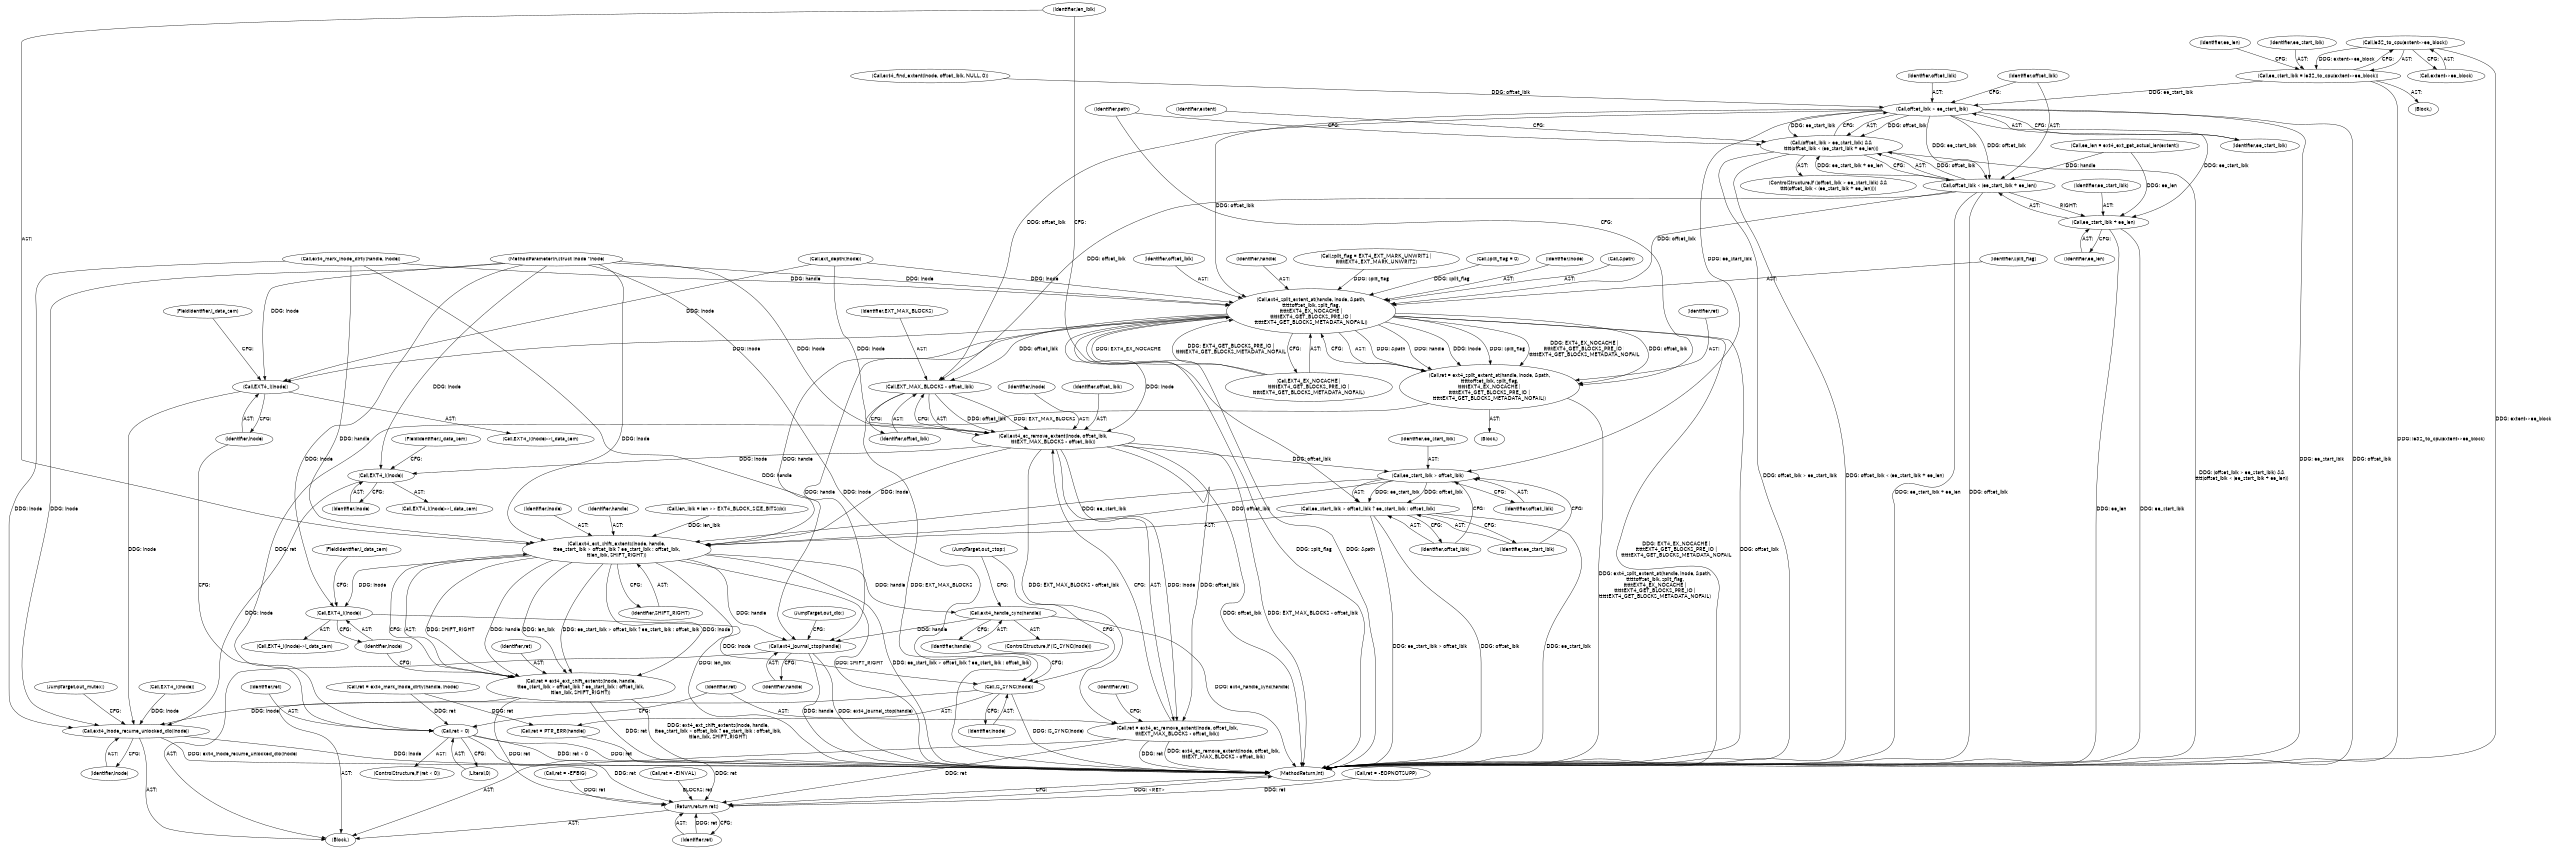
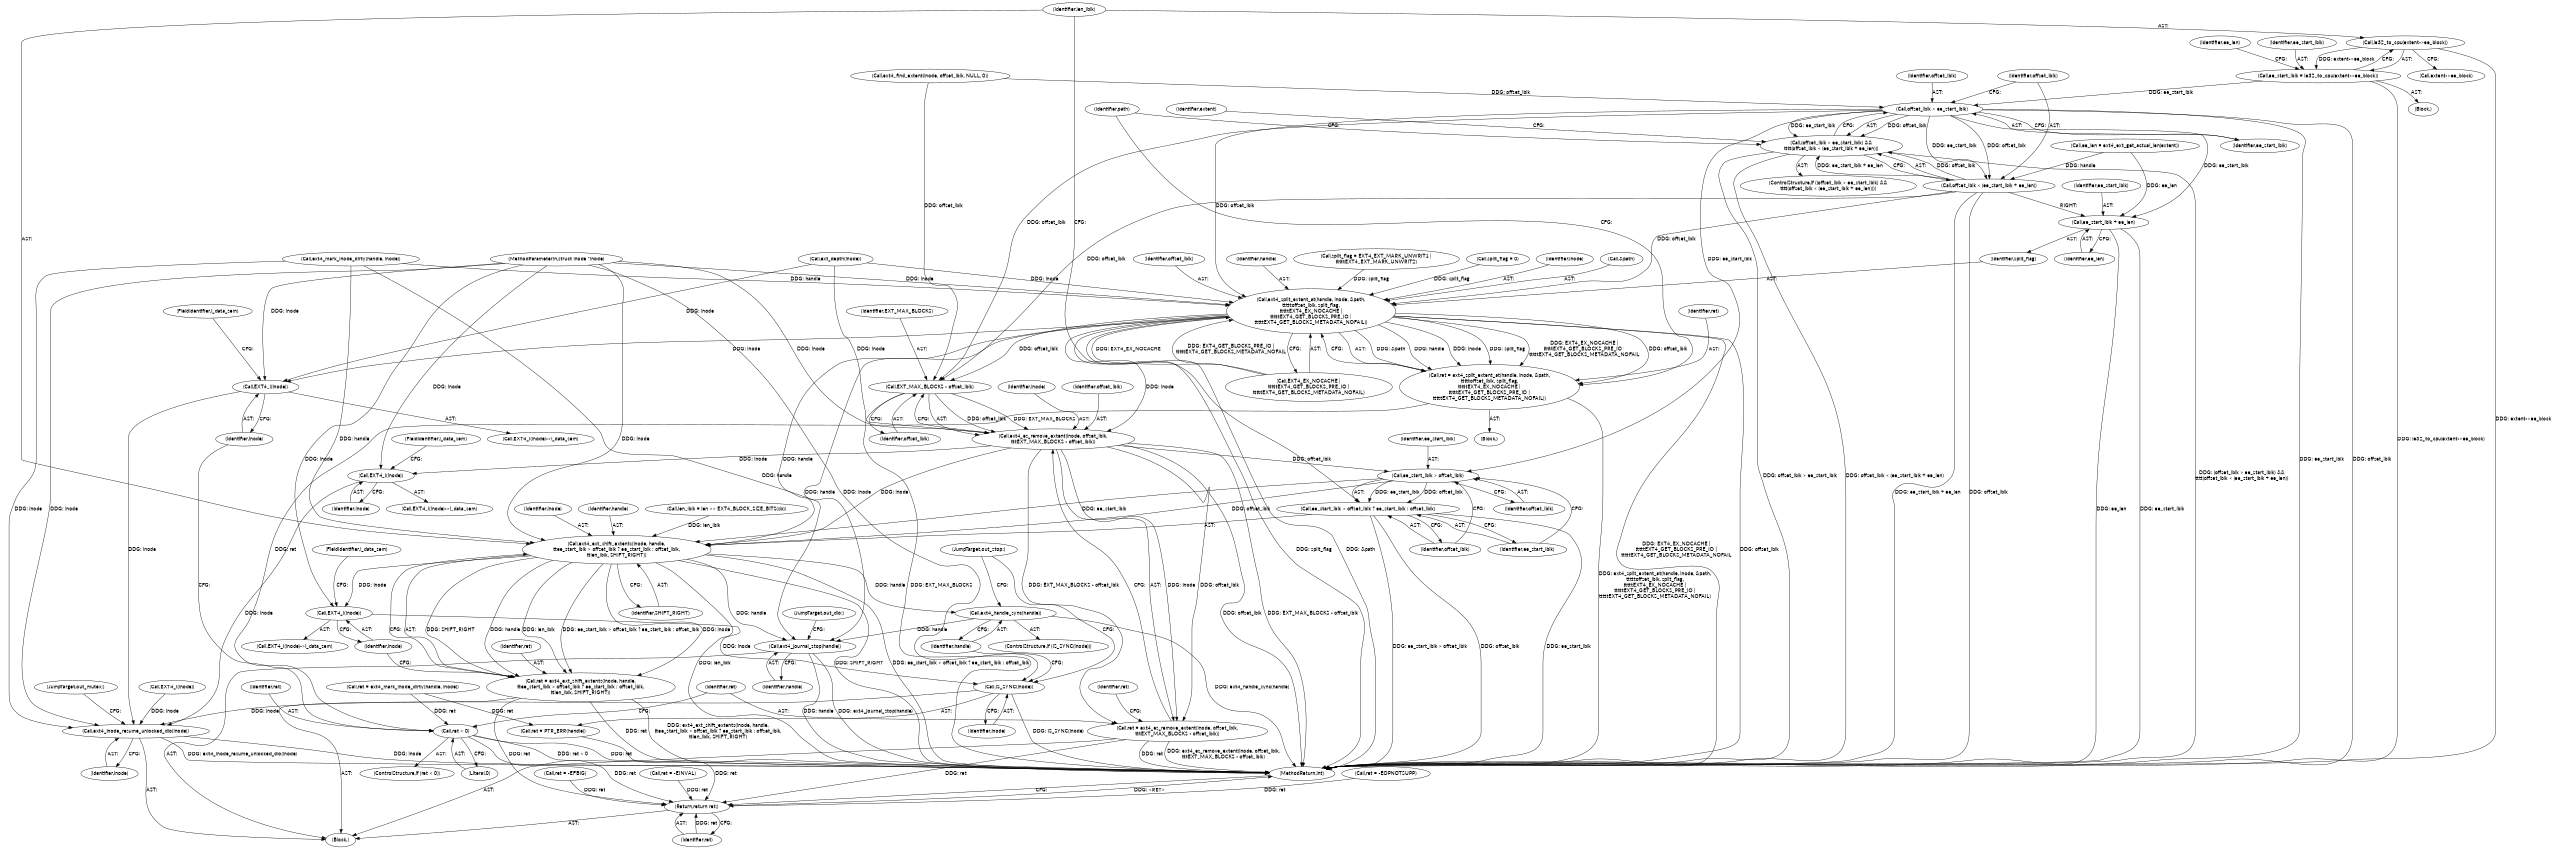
edge "(Call,extent->ee_block)" -> "(Call,le32_to_cpu(extent->ee_block))": now "(Identifier,len_lblk)" -> "(Call,le32_to_cpu(extent->ee_block))"
edge "(Call,ee_start_lblk + ee_len)" -> "(Call,offset_lblk < (ee_start_lblk + ee_len))": now "(Call,ee_start_lblk + ee_len)" -> "(Identifier,split_flag)"
edge "(Call,ext4_find_extent(inode, offset_lblk, NULL, 0))" -> "(Call,EXT_MAX_BLOCKS - offset_lblk)": added, label "DDG: offset_lblk"
edge "(Call,ret = -EINVAL)" -> "(Return,return ret;)": label "BLOCKS: ret" -> "DDG: ret"
